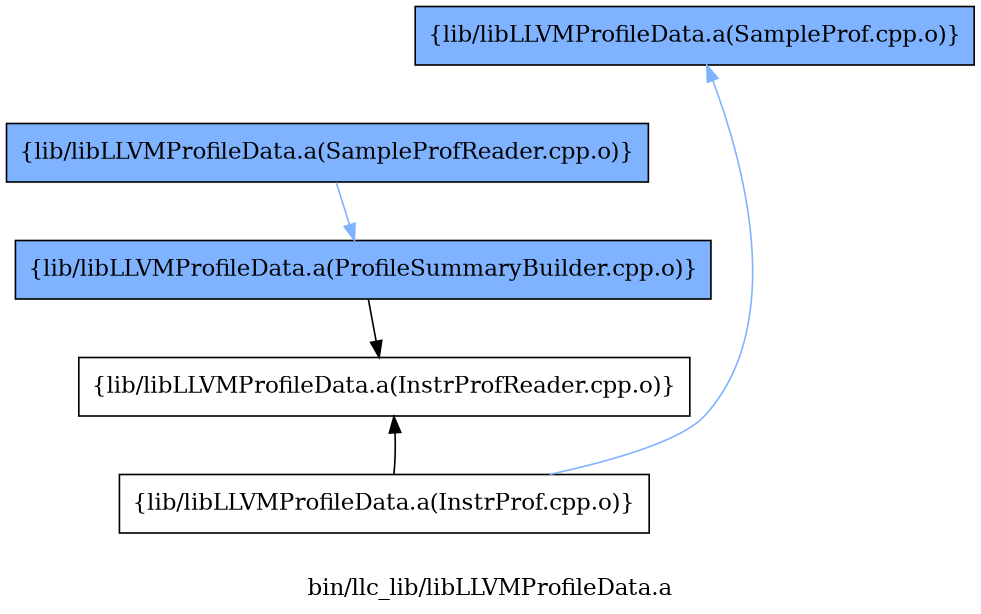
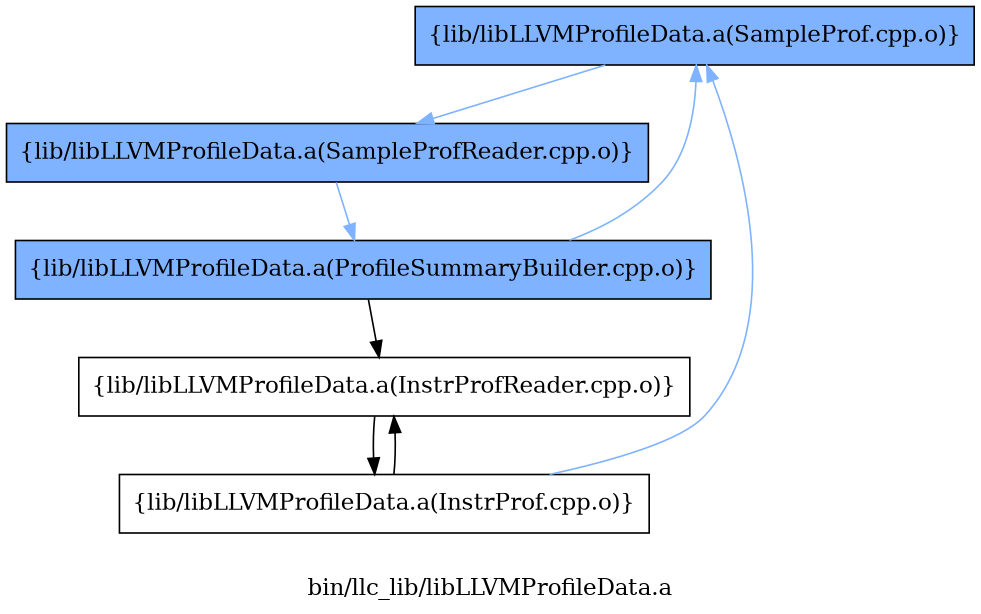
edge "{lib/libLLVMProfileData.a(SampleProf.cpp.o)}" -> "{lib/libLLVMProfileData.a(SampleProfReader.cpp.o)}": added
edge "{lib/libLLVMProfileData.a(ProfileSummaryBuilder.cpp.o)}" -> "{lib/libLLVMProfileData.a(SampleProf.cpp.o)}": added
edge "{lib/libLLVMProfileData.a(InstrProfReader.cpp.o)}" -> "{lib/libLLVMProfileData.a(InstrProf.cpp.o)}": added
